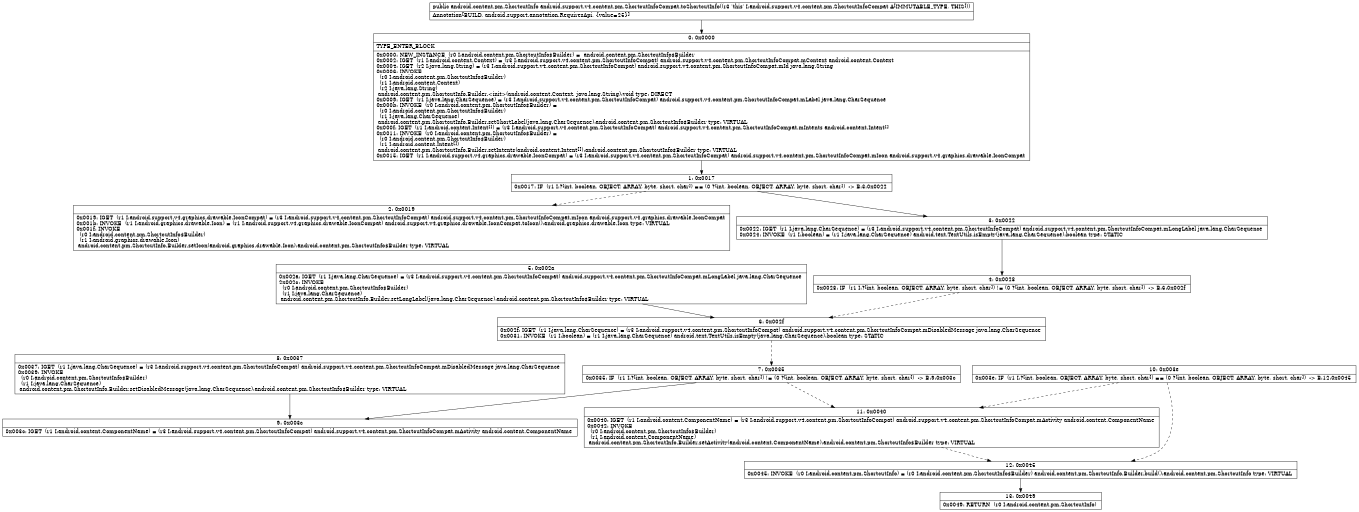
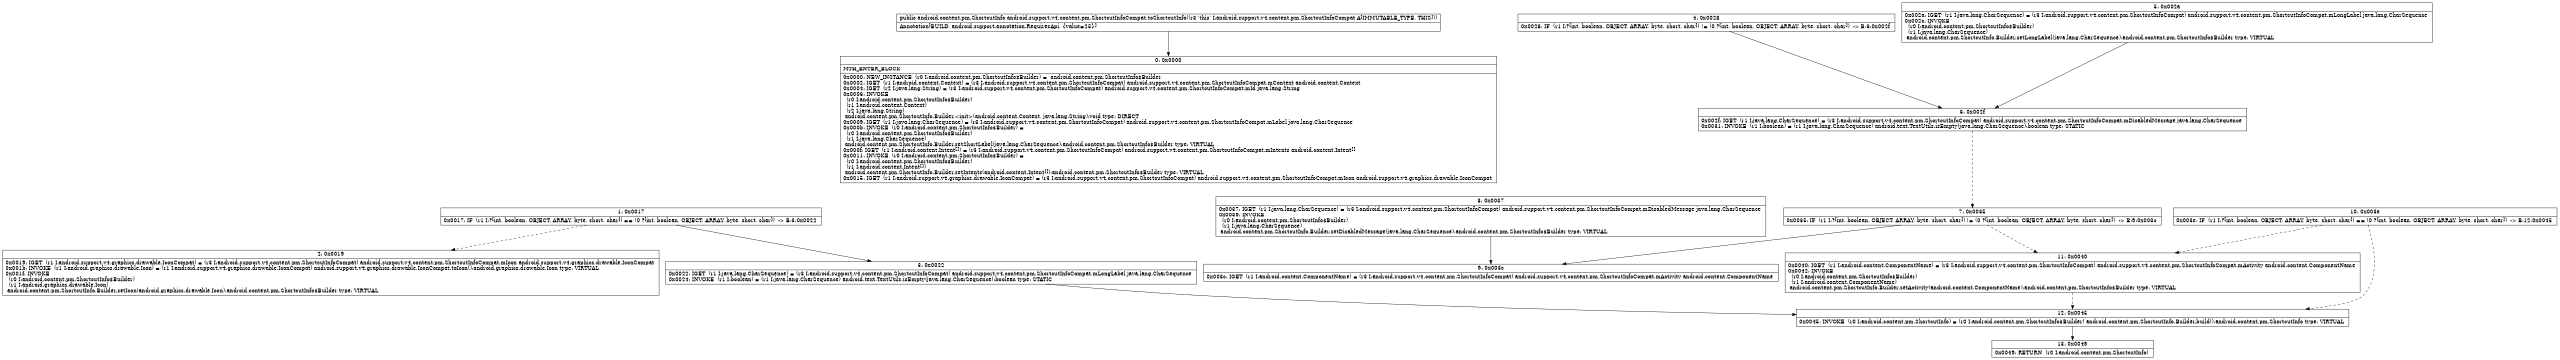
node "0: 0x0000": text "TYPE_ENTER_BLOCK" -> "MTH_ENTER_BLOCK"
edge "0: 0x0000" -> "1: 0x0017": removed
edge "3: 0x0022" -> "4: 0x0028": now "3: 0x0022" -> "12: 0x0045"
node "5: 0x002a": text "2x002c: INVOKE" -> "0x002c: INVOKE"
edge "4: 0x0028" -> "6: 0x002f": style dashed -> solid
